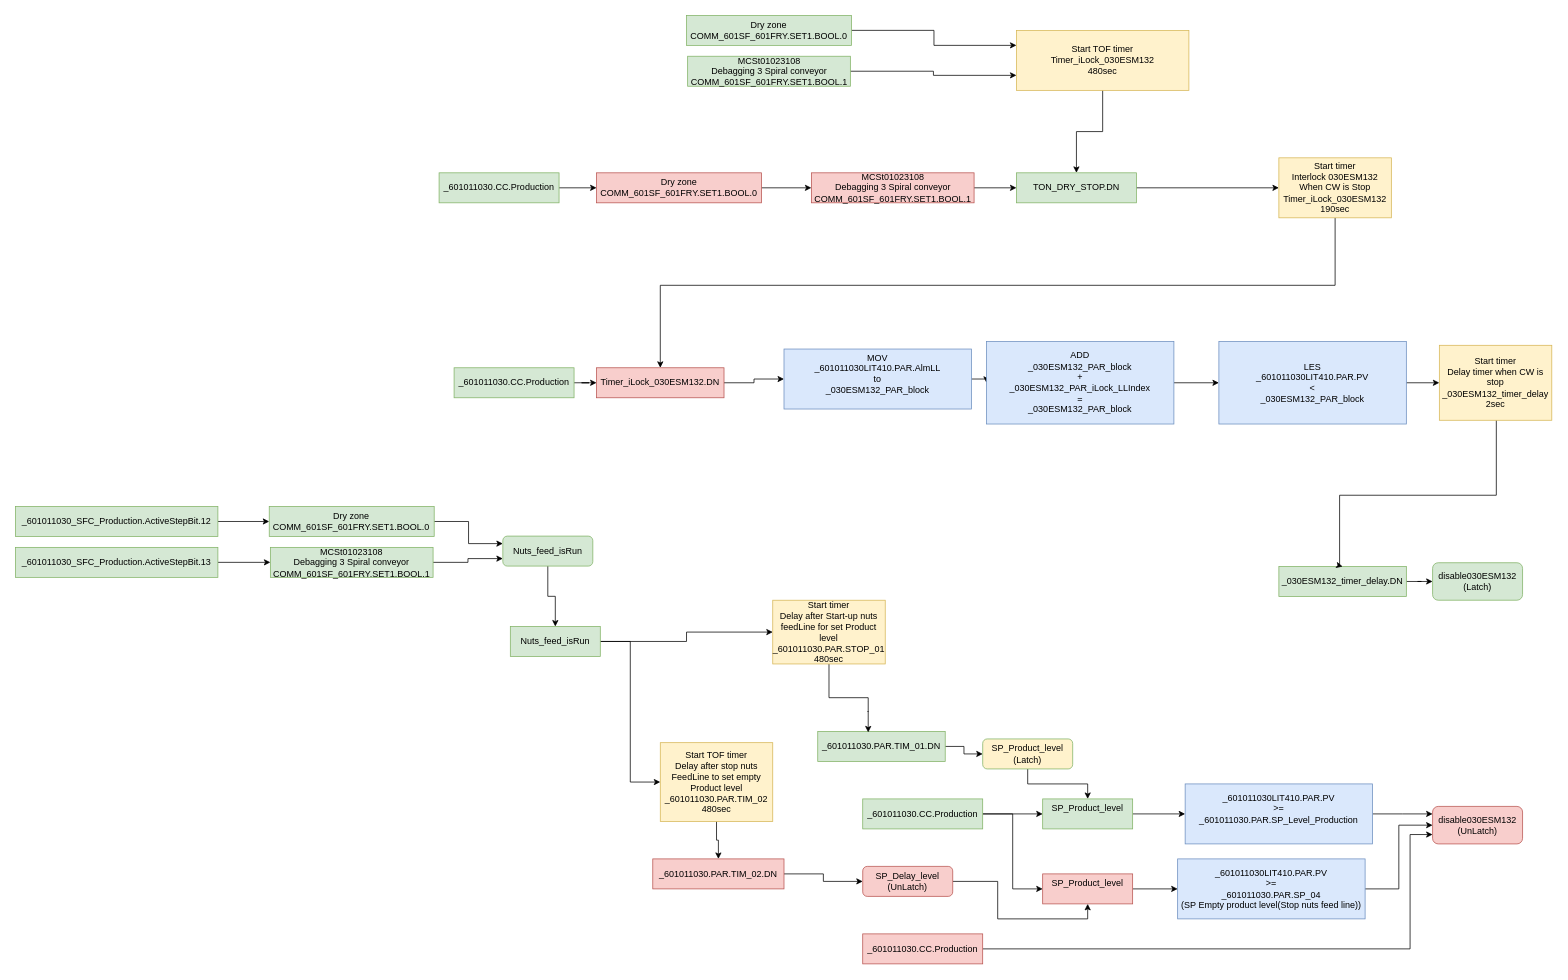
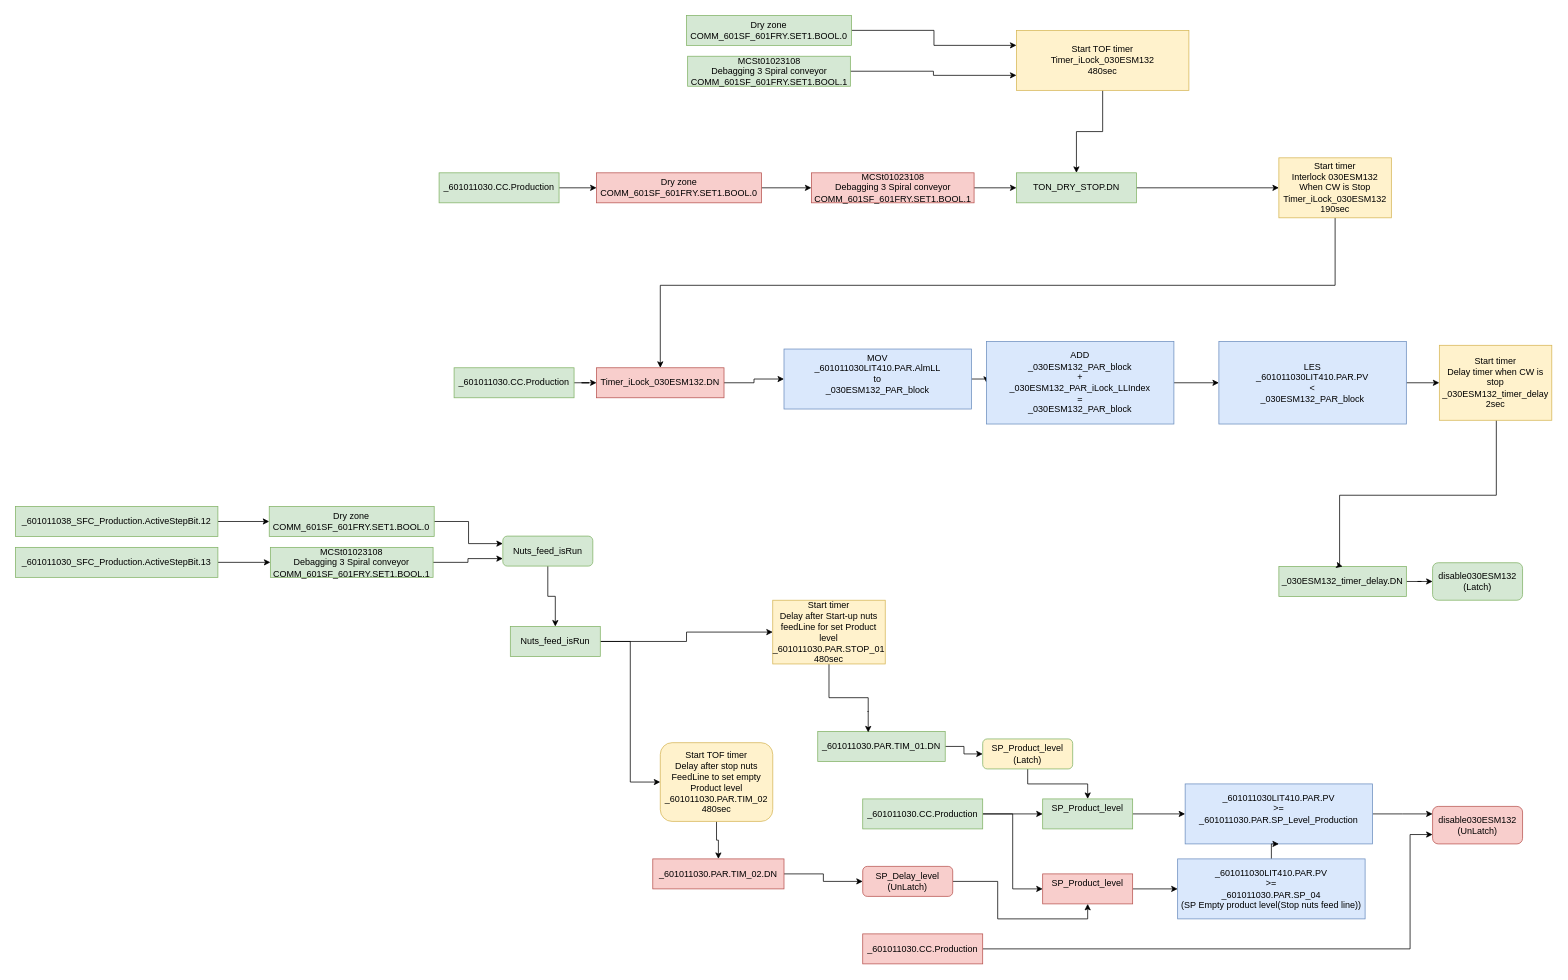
node "_601011030_SFC_Production.ActiveStepBit.12": label "_601011030_SFC_Production.ActiveStepBit.12" -> "_601011038_SFC_Production.ActiveStepBit.12"
node "Start TOF timer Delay after stop nuts FeedLine to set empty Product level _601011030.PAR.TIM_02 480sec": shape rectangle -> rounded rectangle
edge "_601011030LIT410.PAR.PV >= _601011030.PAR.SP_04 (SP Empty product level(Stop nuts feed line))" -> "disable030ESM132 (UnLatch)": now "_601011030LIT410.PAR.PV >= _601011030.PAR.SP_04 (SP Empty product level(Stop nuts feed line))" -> "_601011030LIT410.PAR.PV >= _601011030.PAR.SP_Level_Production"
